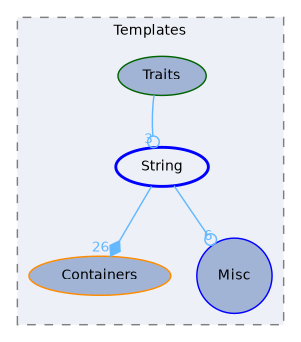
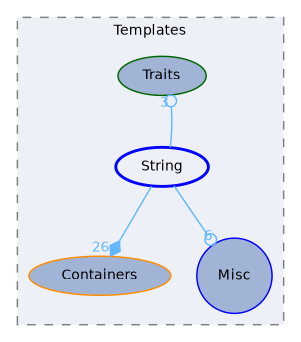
edge "Traits" -> "String": reversed
